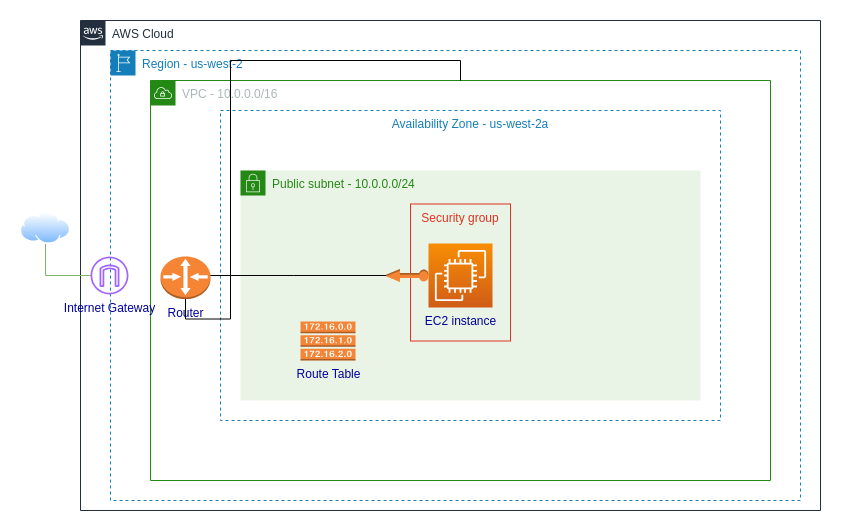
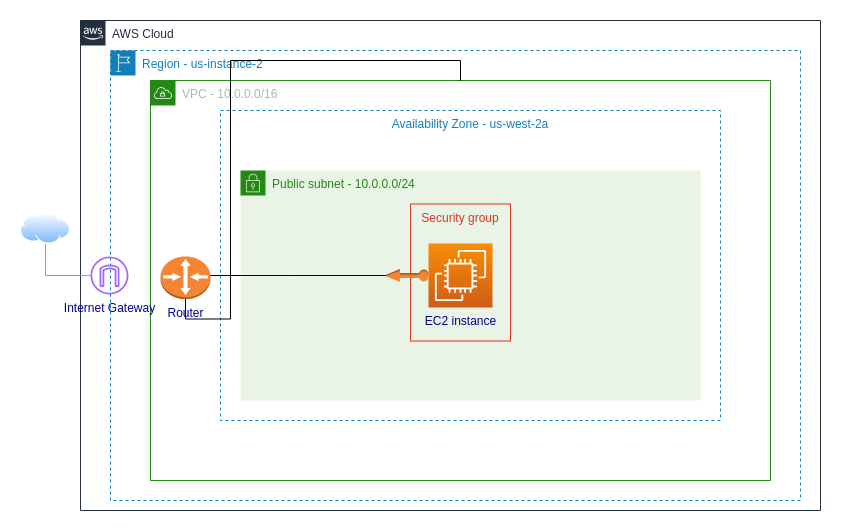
node "Region - us-west-2": label "Region - us-west-2" -> "Region - us-instance-2"
node "Route Table": removed
